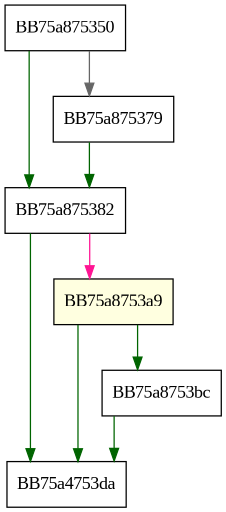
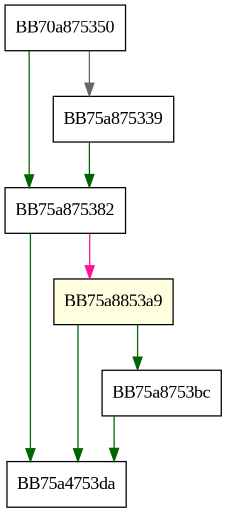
node "BB75a875350": label "BB75a875350" -> "BB70a875350"
node "BB75a875379": label "BB75a875379" -> "BB75a875339"
node "BB75a8753a9": label "BB75a8753a9" -> "BB75a8853a9"
